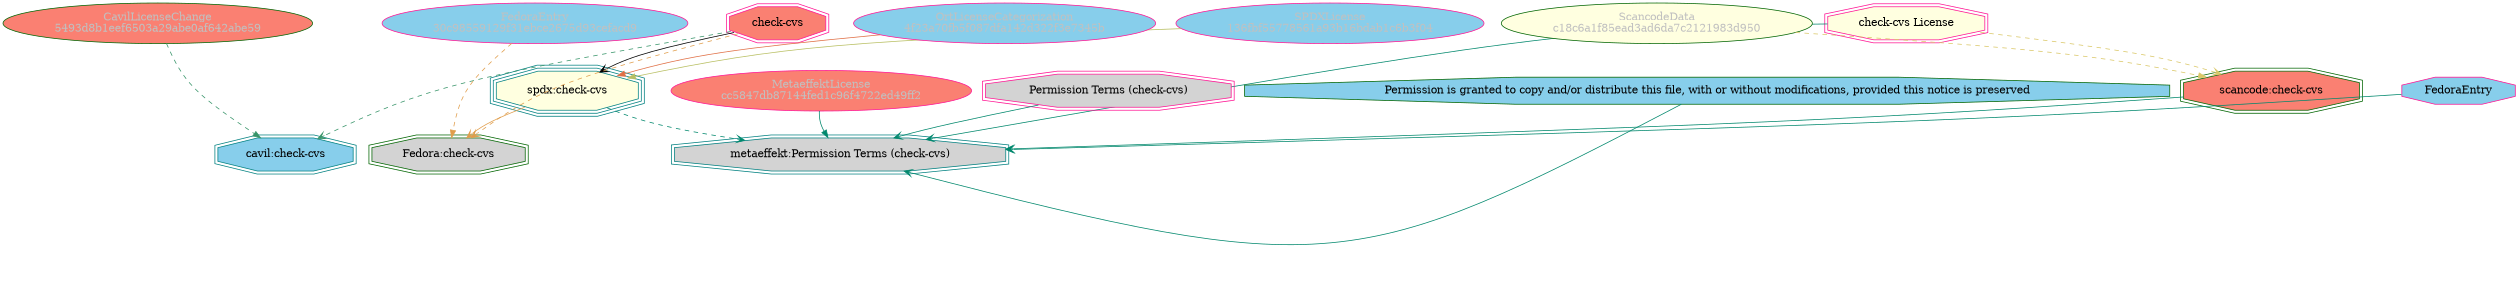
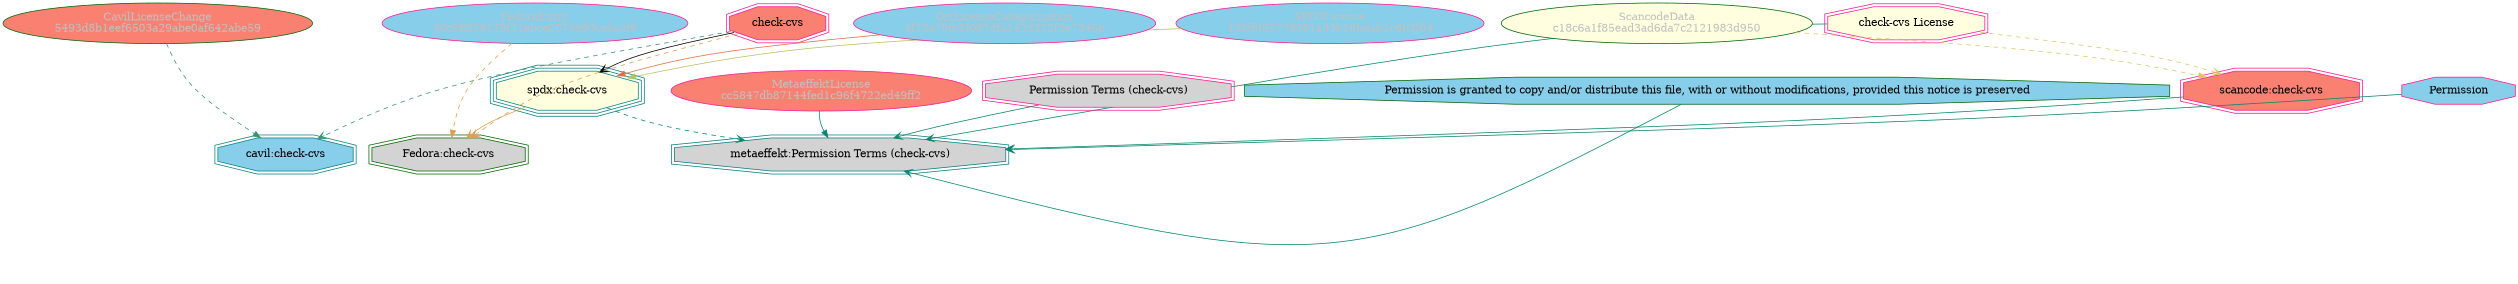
node "scancode:check-cvs": color darkgreen -> deeppink
node "FedoraEntry": label "FedoraEntry" -> "Permission"
